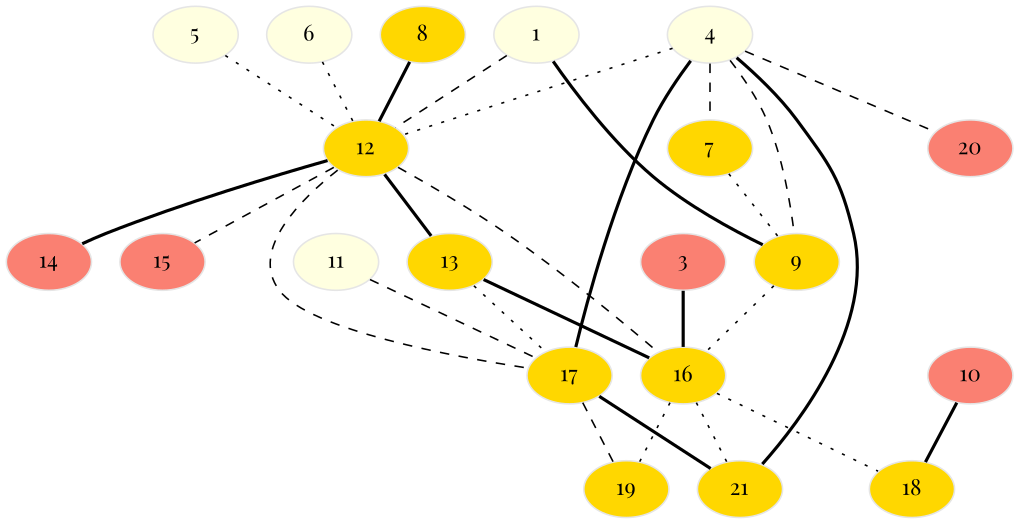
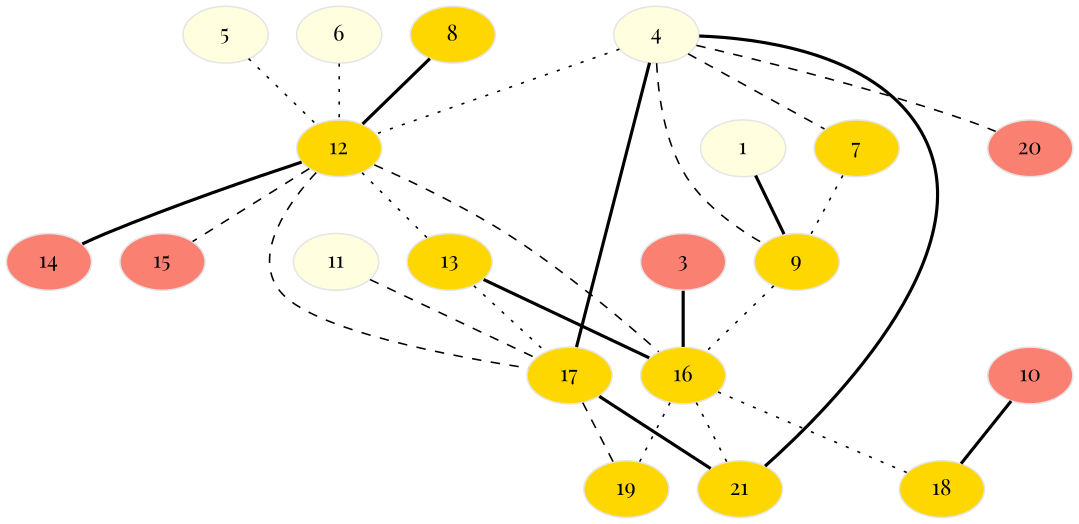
edge "1" -- "12": removed
edge "12" -- "13": style bold -> dotted
